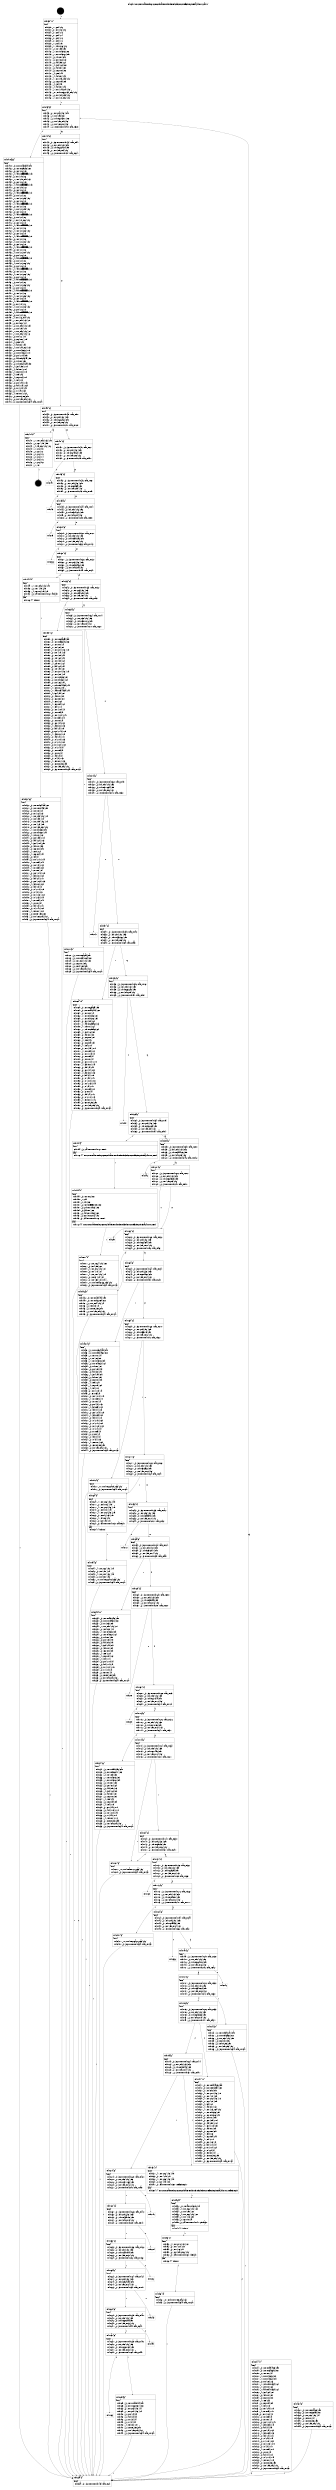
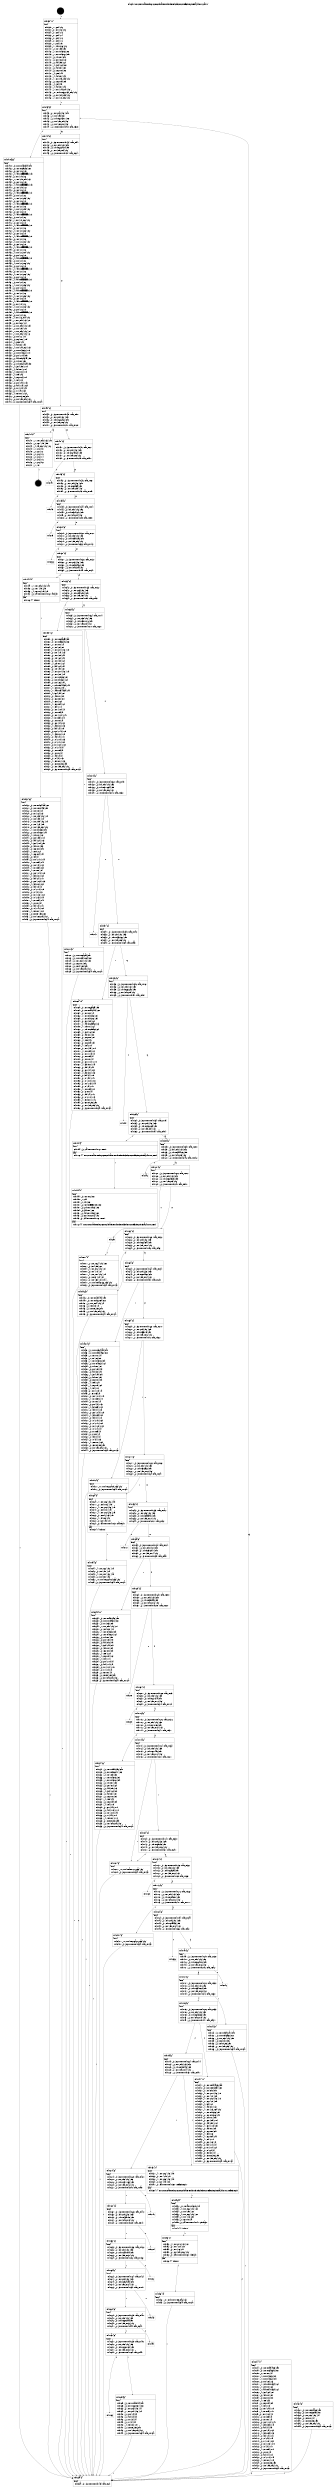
edge "0x401dd9 [40]" -> "0x401e01 [41]": now "0x4022a0" -> "0x401e01 [41]"
